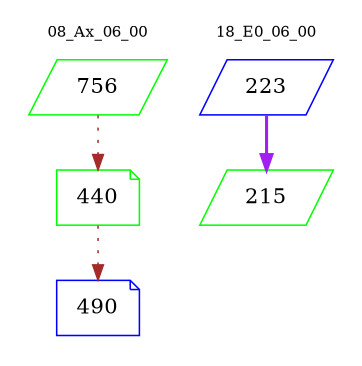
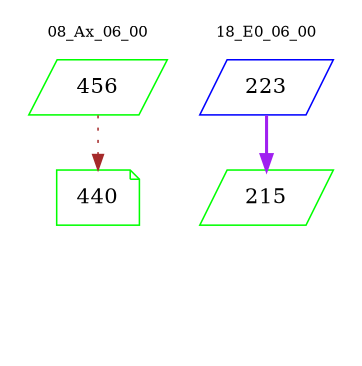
node "756": label "756" -> "456"
node "490": removed
